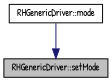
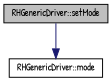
edge "RHGenericDriver::mode" -> "RHGenericDriver::setMode": reversed
